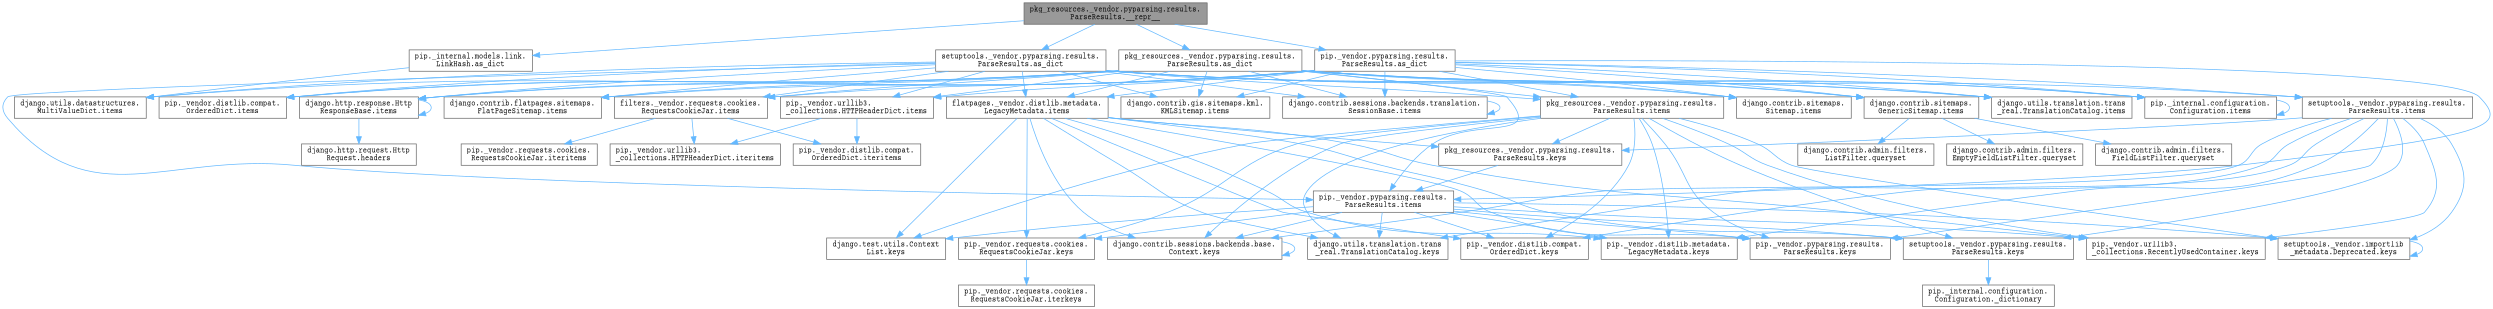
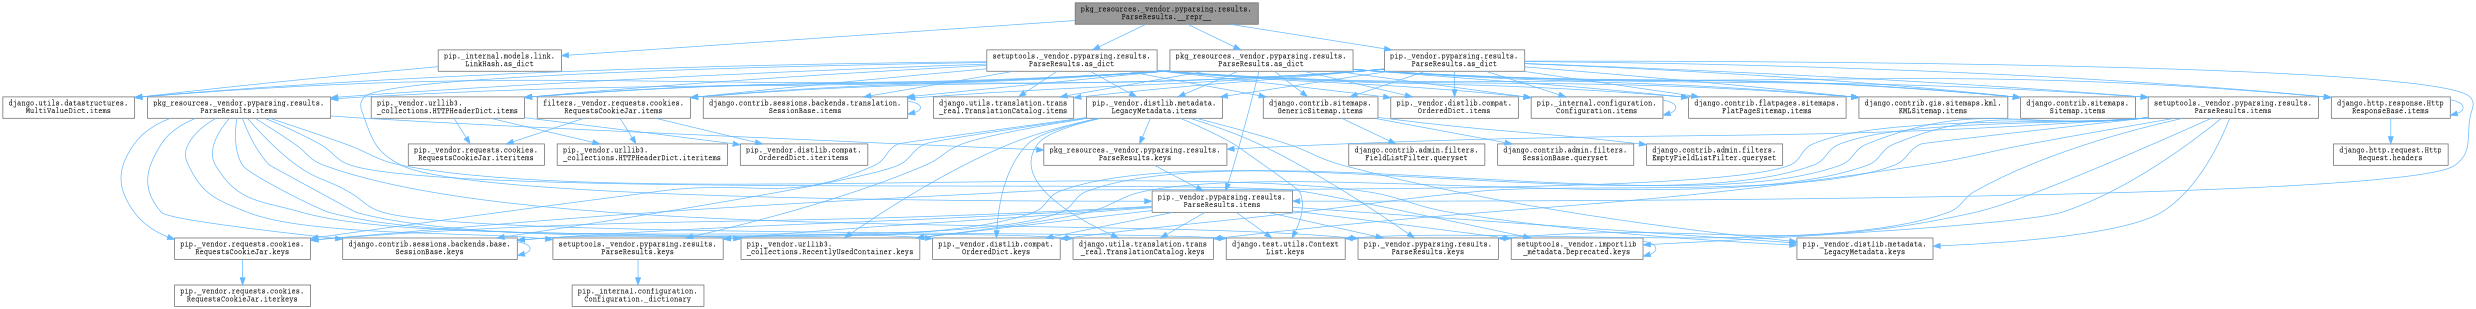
edge "setuptools._vendor.pyparsing.results. ParseResults.as_dict" -> "django.http.response.Http ResponseBase.items": removed
edge "pip._vendor.pyparsing.results. ParseResults.as_dict" -> "pkg_resources._vendor.pyparsing.results. ParseResults.items": removed
node "flatpages._vendor.distlib.metadata. LegacyMetadata.items": label "flatpages._vendor.distlib.metadata. LegacyMetadata.items" -> "pip._vendor.distlib.metadata. LegacyMetadata.items"
edge "pip._vendor.urllib3. _collections.HTTPHeaderDict.items" -> "pip._vendor.requests.cookies. RequestsCookieJar.iteritems": added
node "django.contrib.admin.filters. ListFilter.queryset": label "django.contrib.admin.filters. ListFilter.queryset" -> "django.contrib.admin.filters. SessionBase.queryset"
edge "setuptools._vendor.pyparsing.results. ParseResults.items" -> "pip._vendor.requests.cookies. RequestsCookieJar.keys": added
edge "setuptools._vendor.pyparsing.results. ParseResults.items" -> "django.test.utils.Context List.keys": added
node "django.contrib.sessions.backends.base. Context.keys": label "django.contrib.sessions.backends.base. Context.keys" -> "django.contrib.sessions.backends.base. SessionBase.keys"
